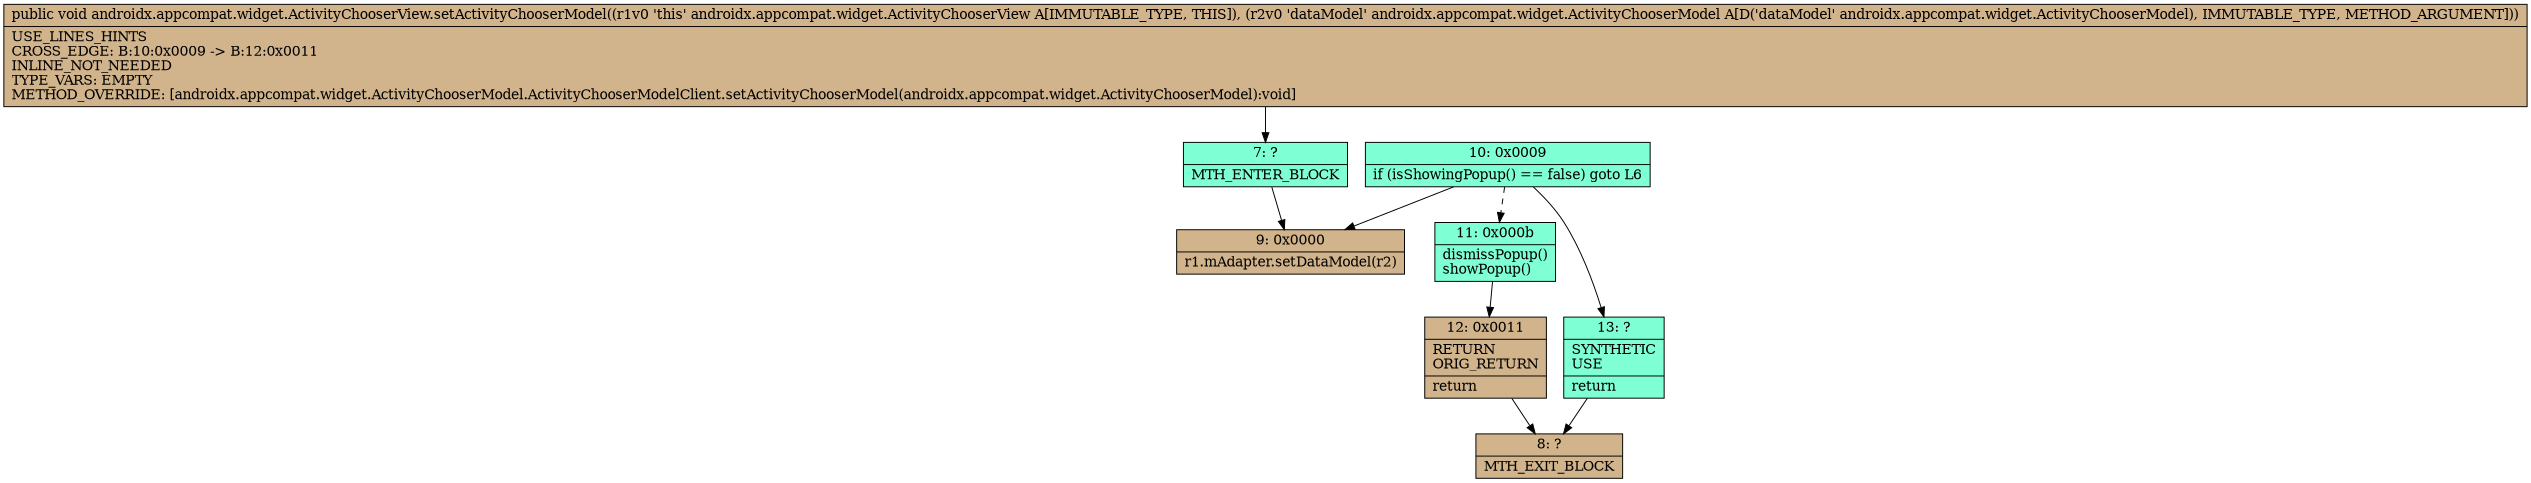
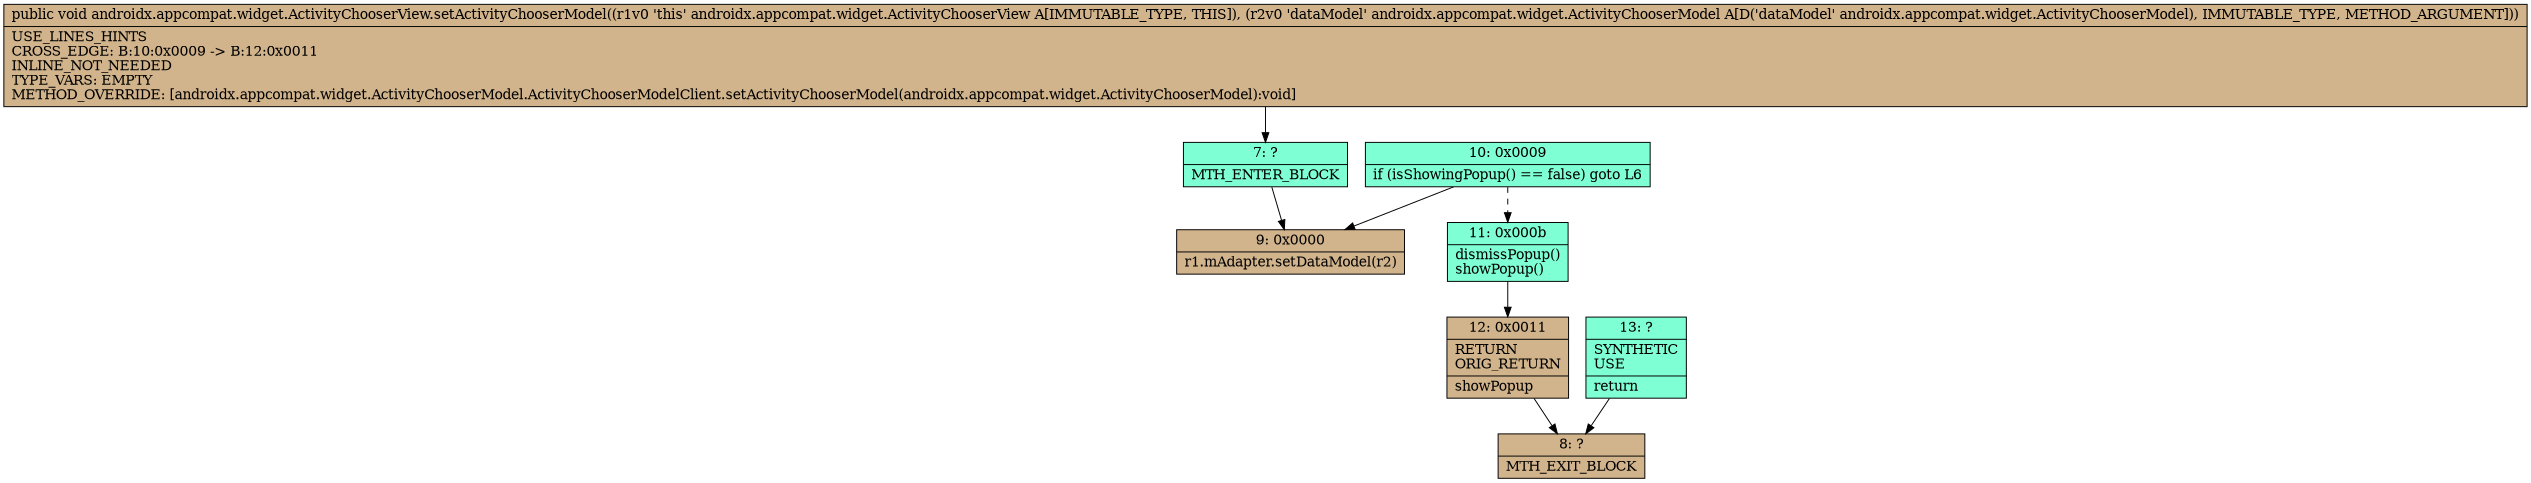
edge "10: 0x0009" -> "13: ?": removed
node "12: 0x0011": text "return" -> "showPopup"
